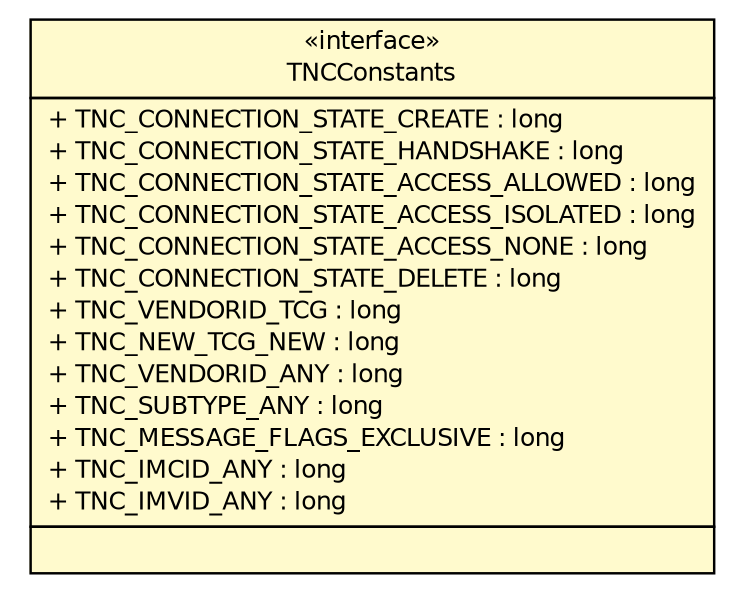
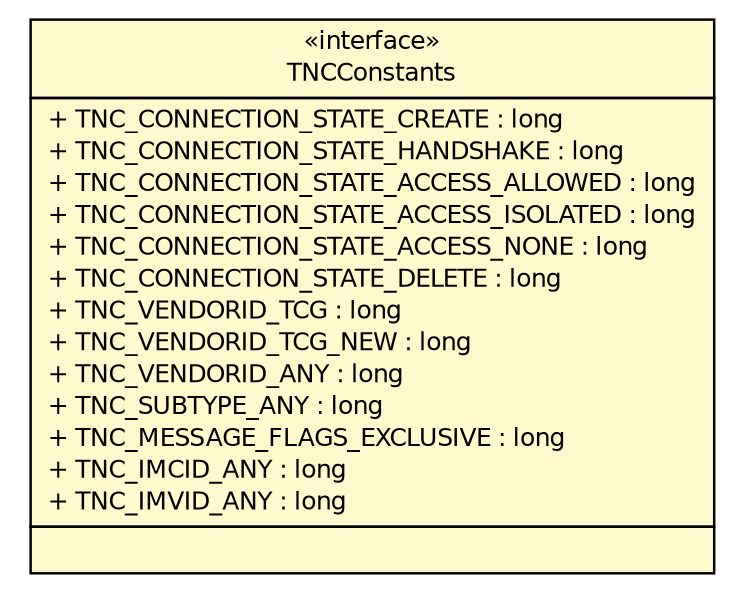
node "TNCConstants": text "+ TNC_NEW_TCG_NEW : long" -> "+ TNC_VENDORID_TCG_NEW : long"
